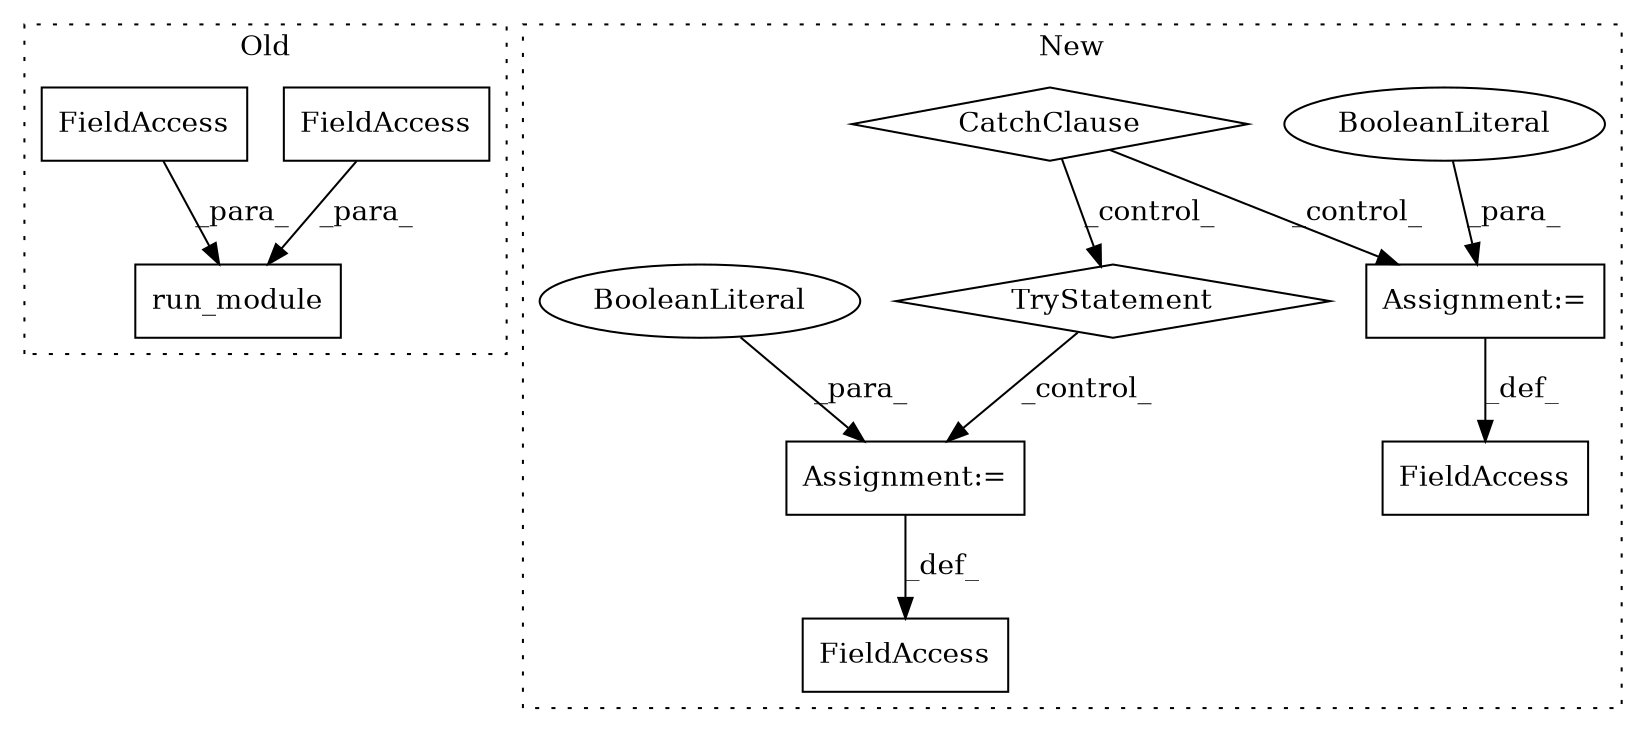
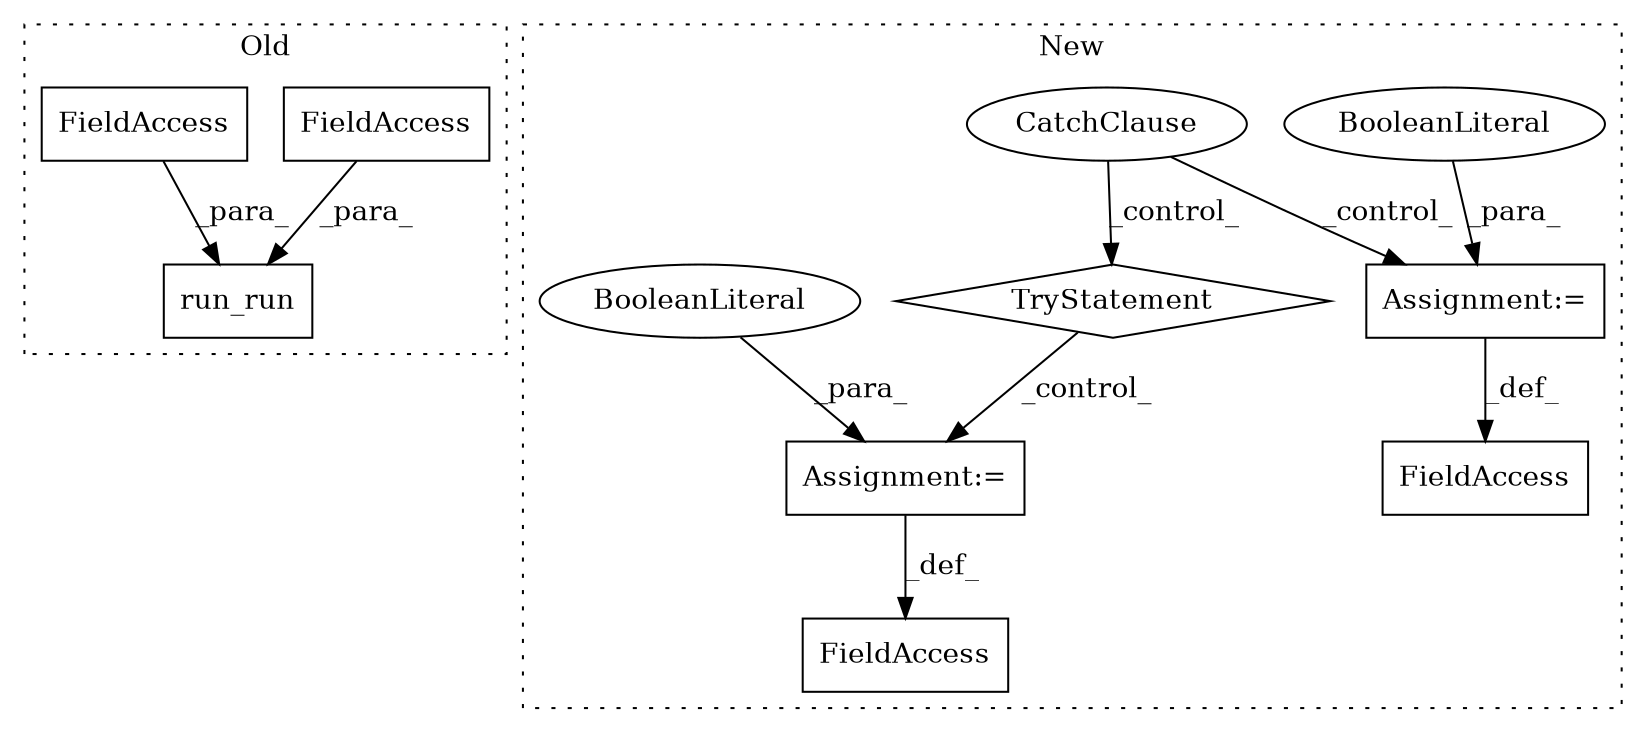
node "CatchClause": shape diamond -> ellipse
node "run_module": label "run_module" -> "run_run"
